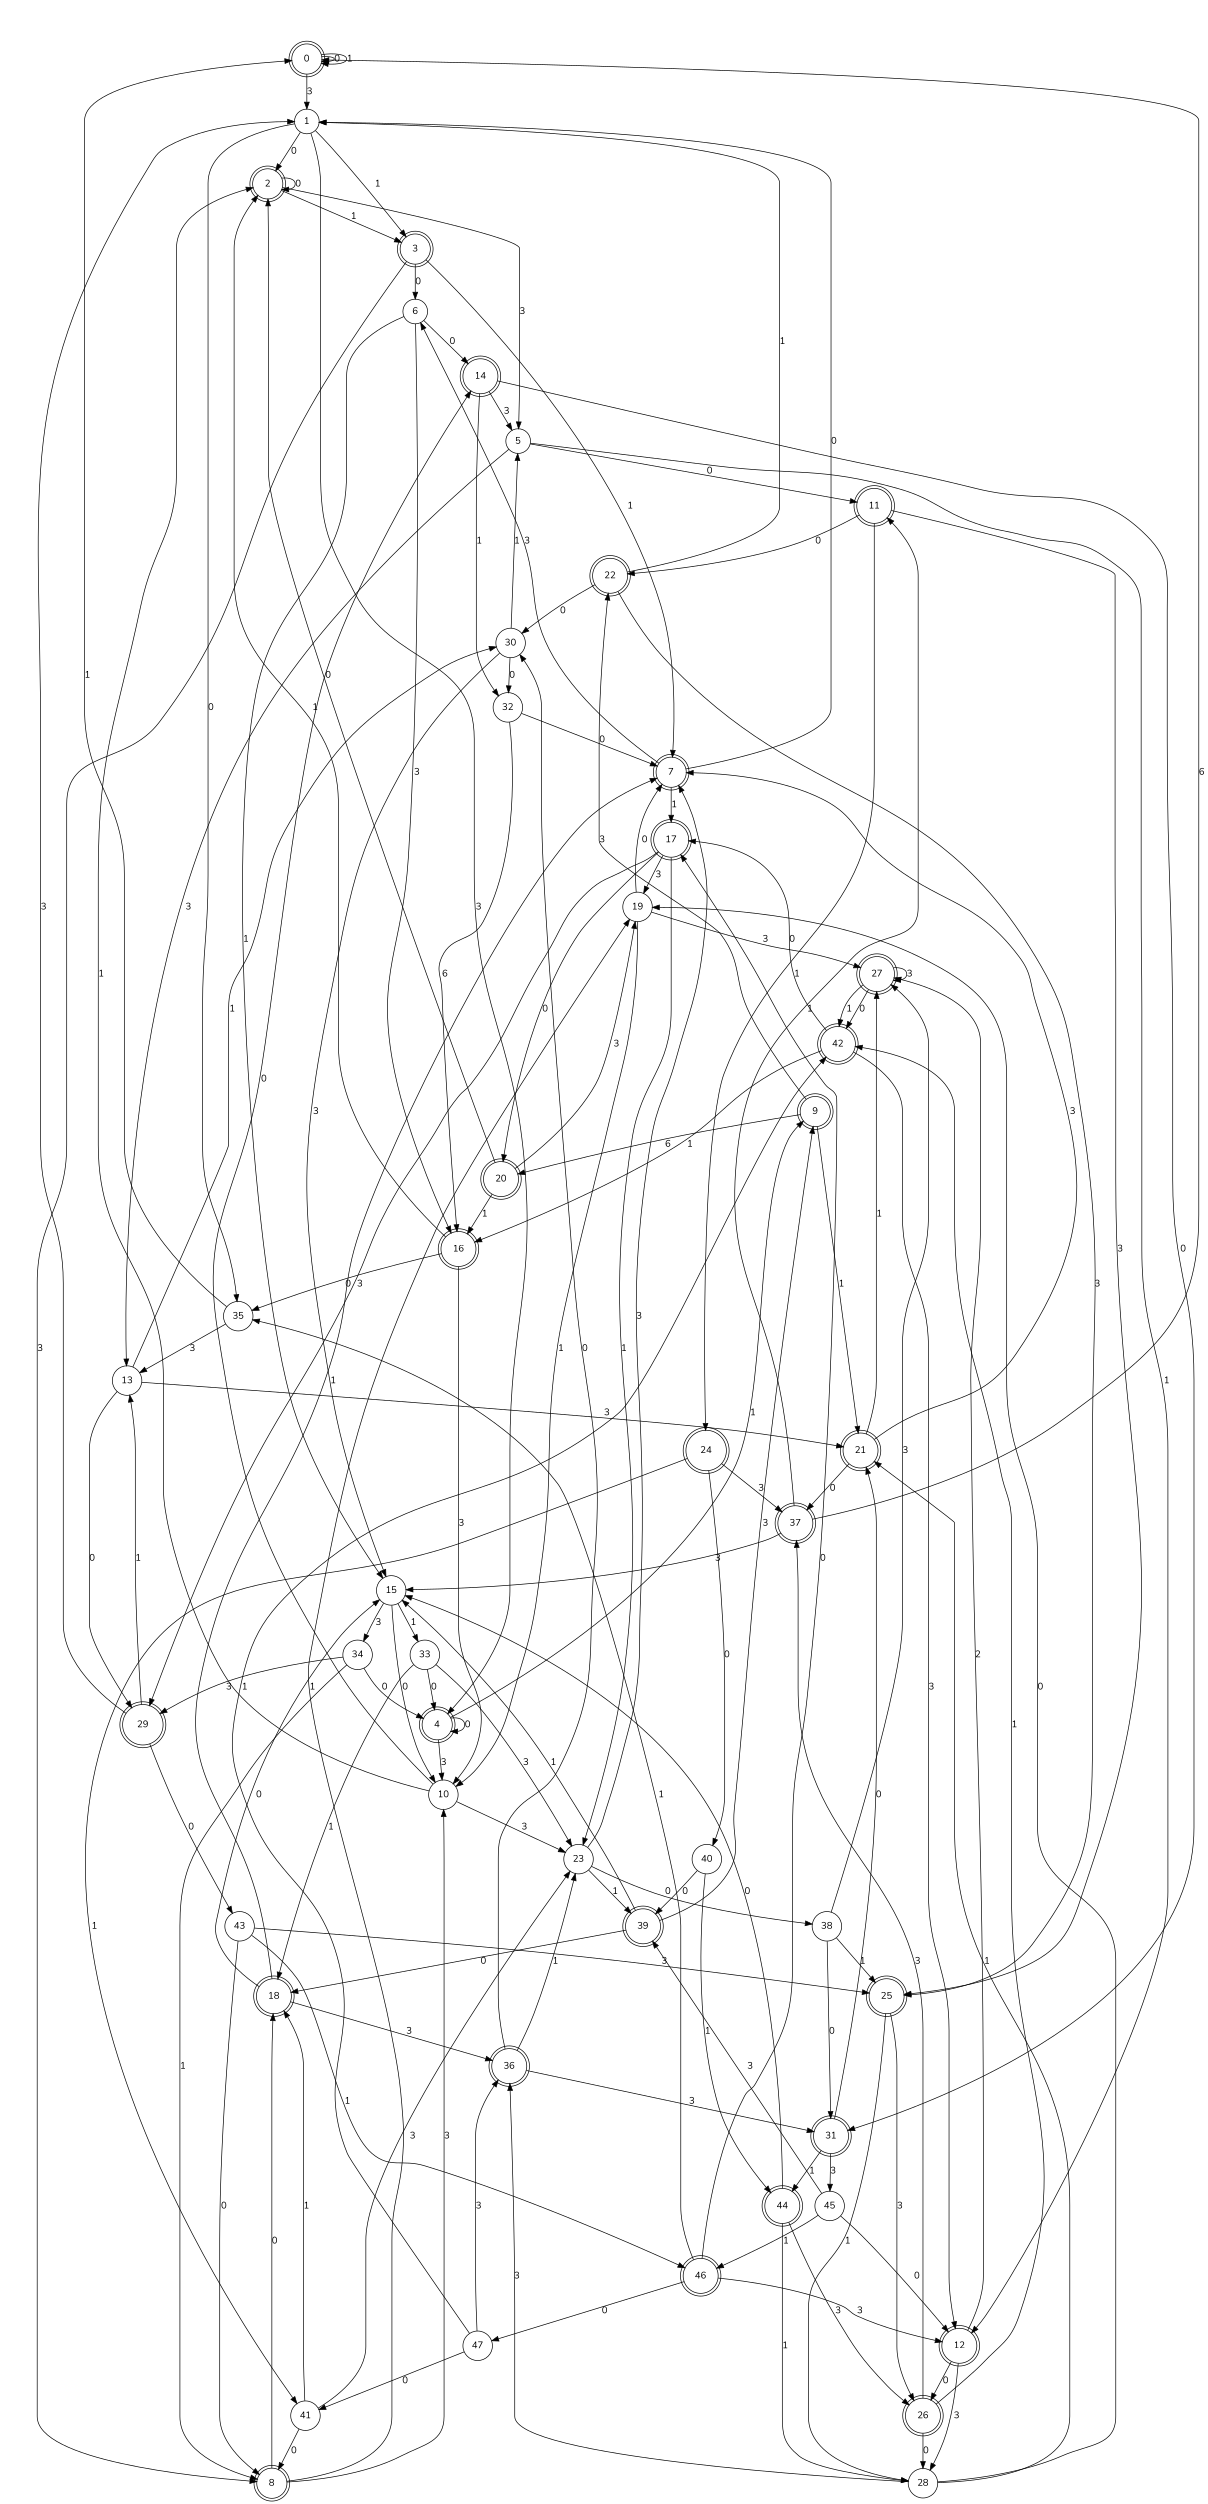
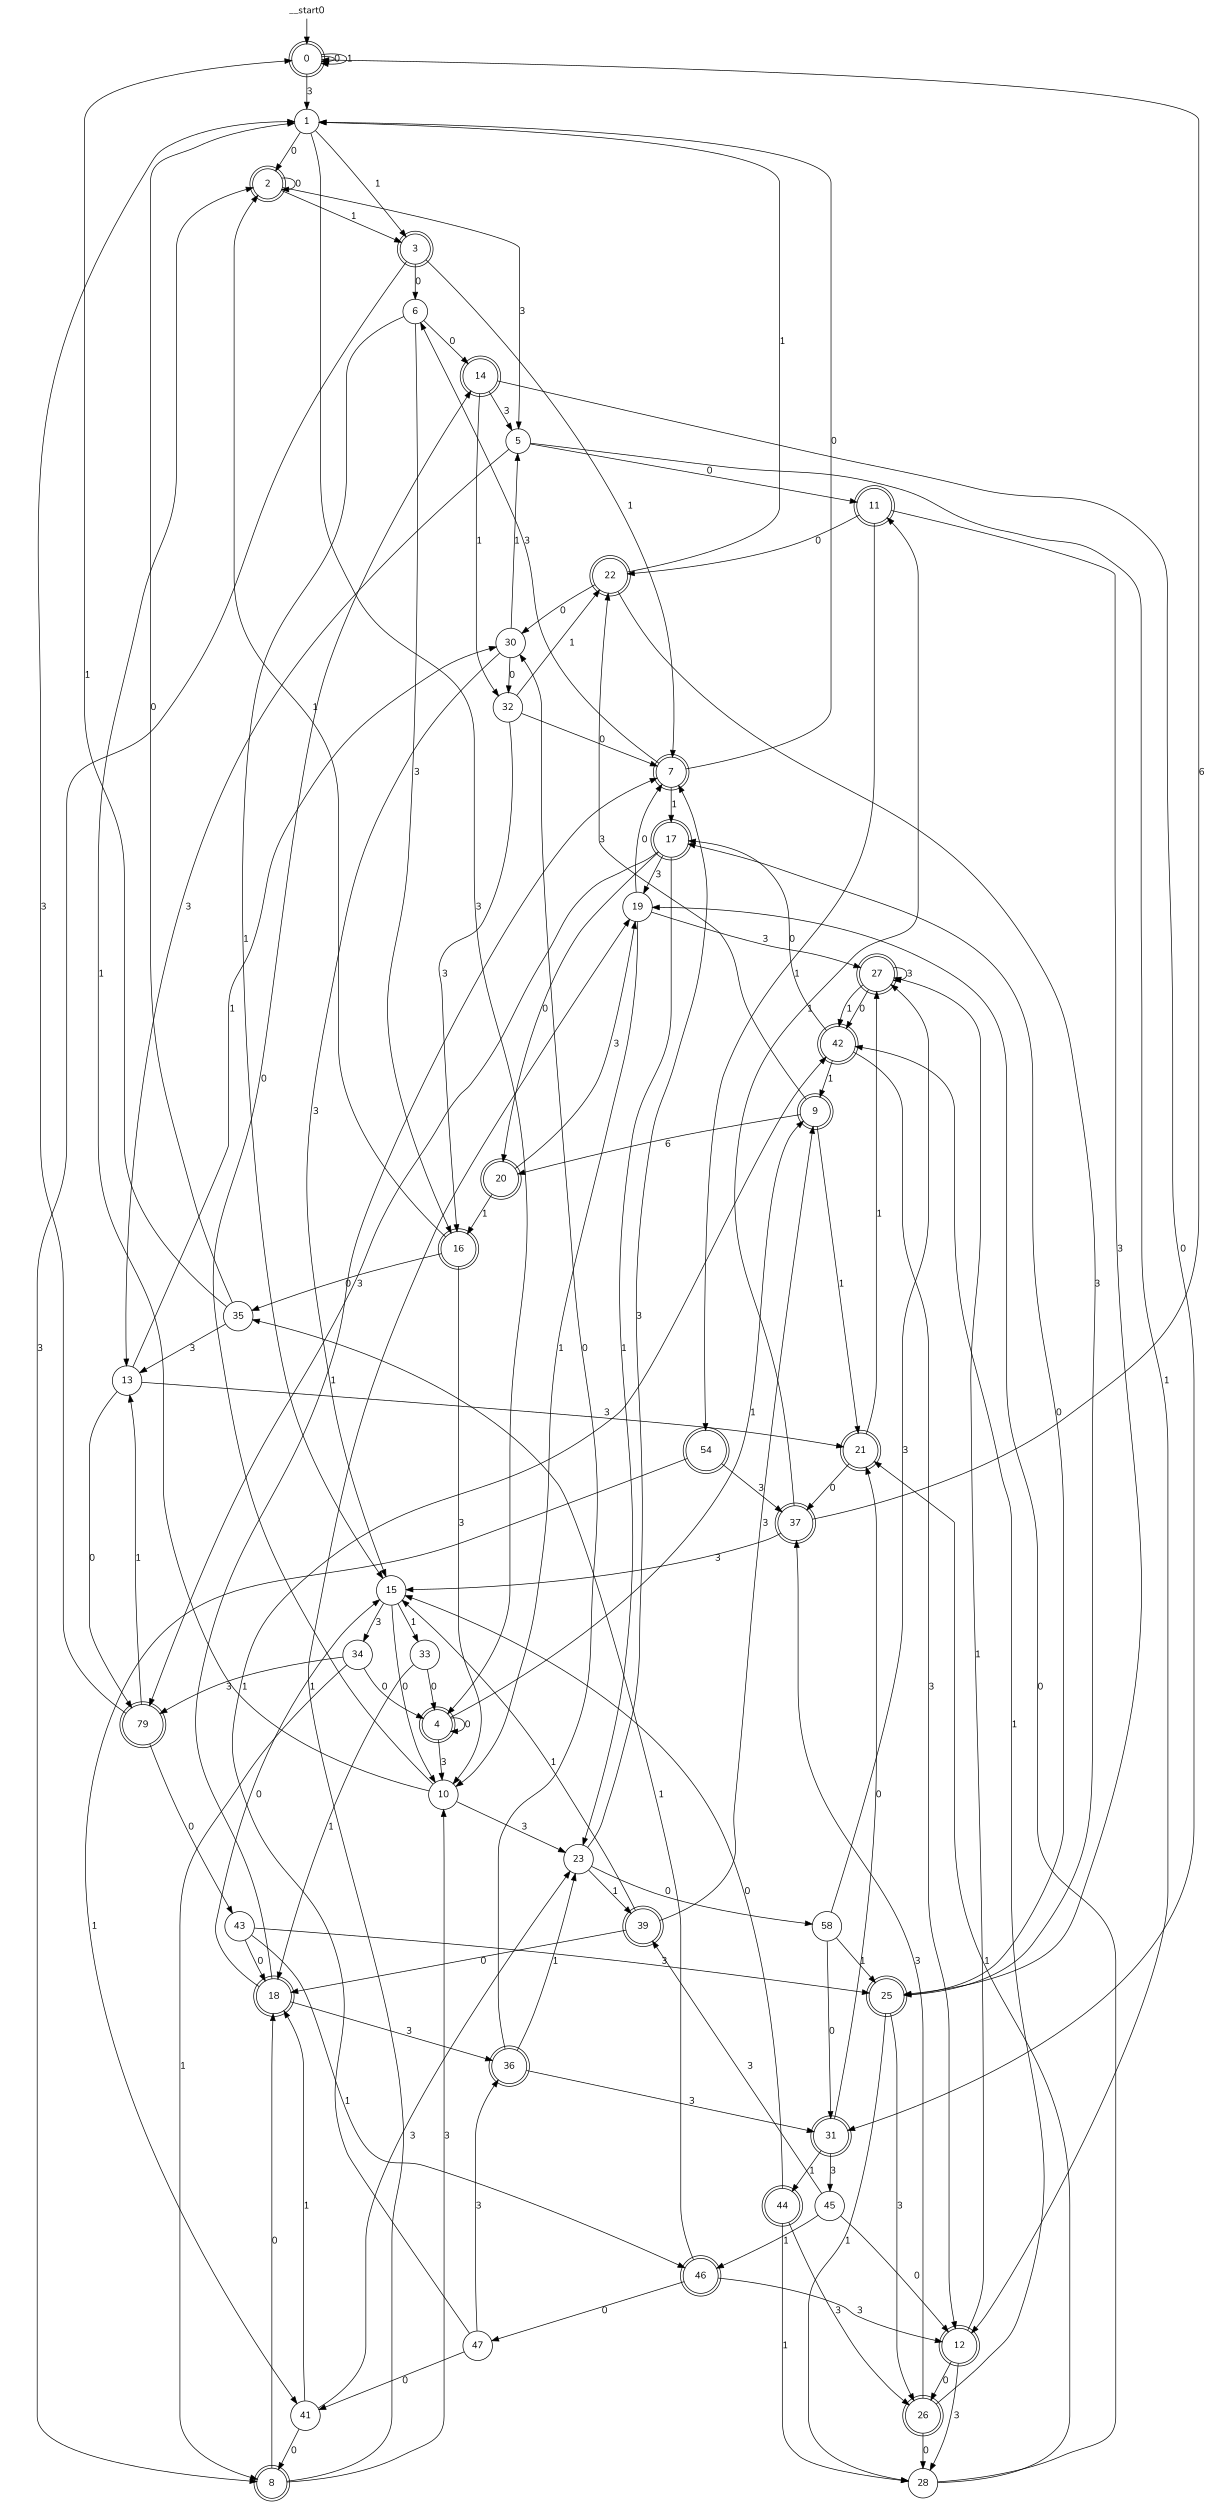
node "__start0": added
edge "32" -> "22": added, label "1"
edge "1" -> "35": reversed
edge "20" -> "2": removed, label "0"
edge "32" -> "16": label "6" -> "3"
edge "21" -> "7": removed, label "3"
edge "42" -> "16": now "42" -> "9"
node "24": label "24" -> "54"
edge "46" -> "17": now "25" -> "17"
edge "12" -> "27": label "2" -> "1"
node "29": label "29" -> "79"
edge "33" -> "23": removed, label "3"
node "40": removed
node "38": label "38" -> "58"
edge "43" -> "8": now "43" -> "18"
edge "28" -> "36": removed, label "3"
